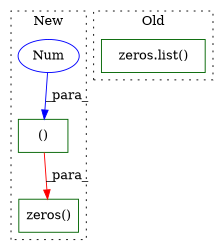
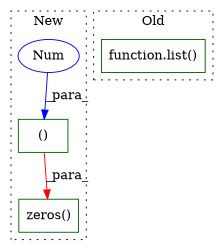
node "zeros.list()": label "zeros.list()" -> "function.list()"
